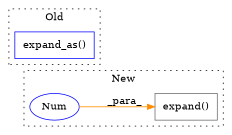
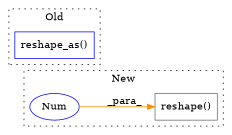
node "expand_as()": label "expand_as()" -> "reshape_as()"
node "expand()": label "expand()" -> "reshape()"
